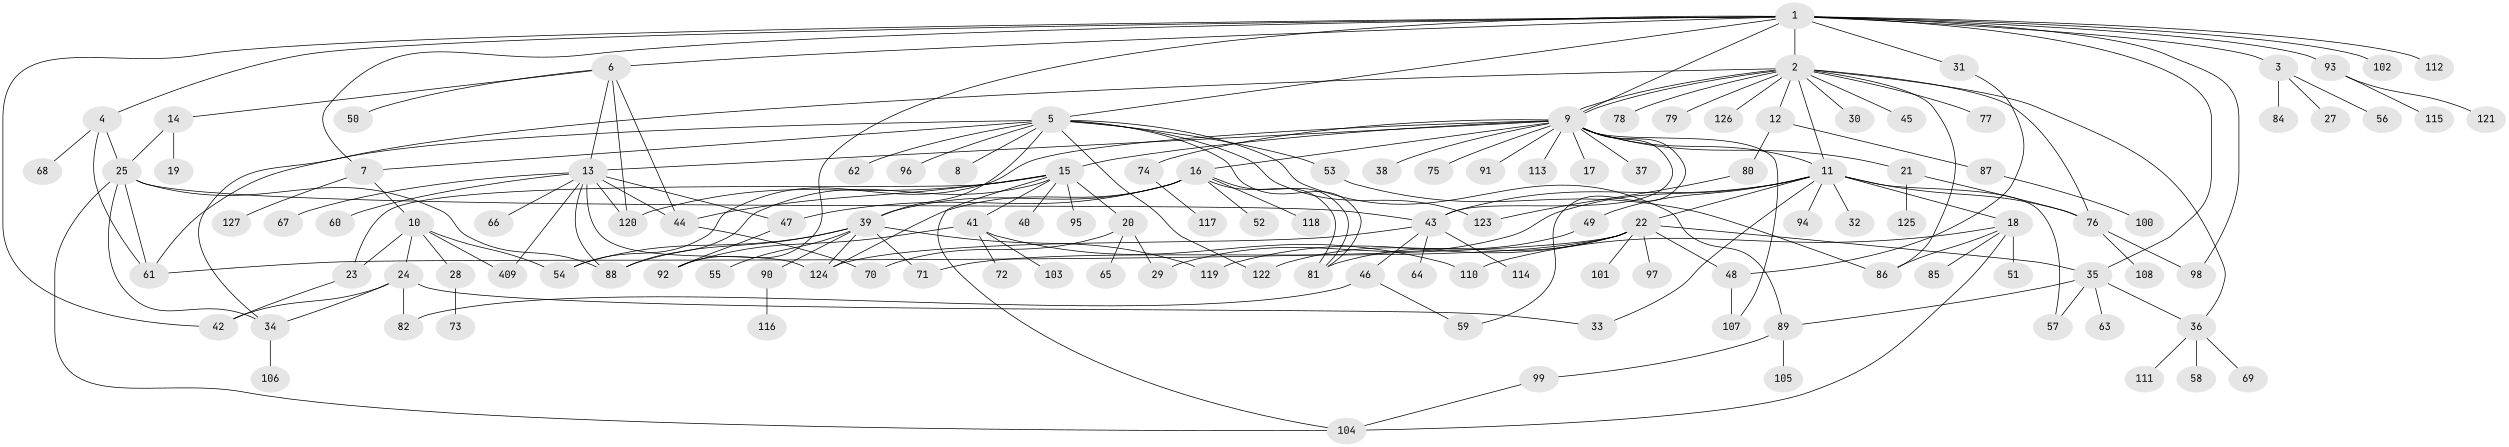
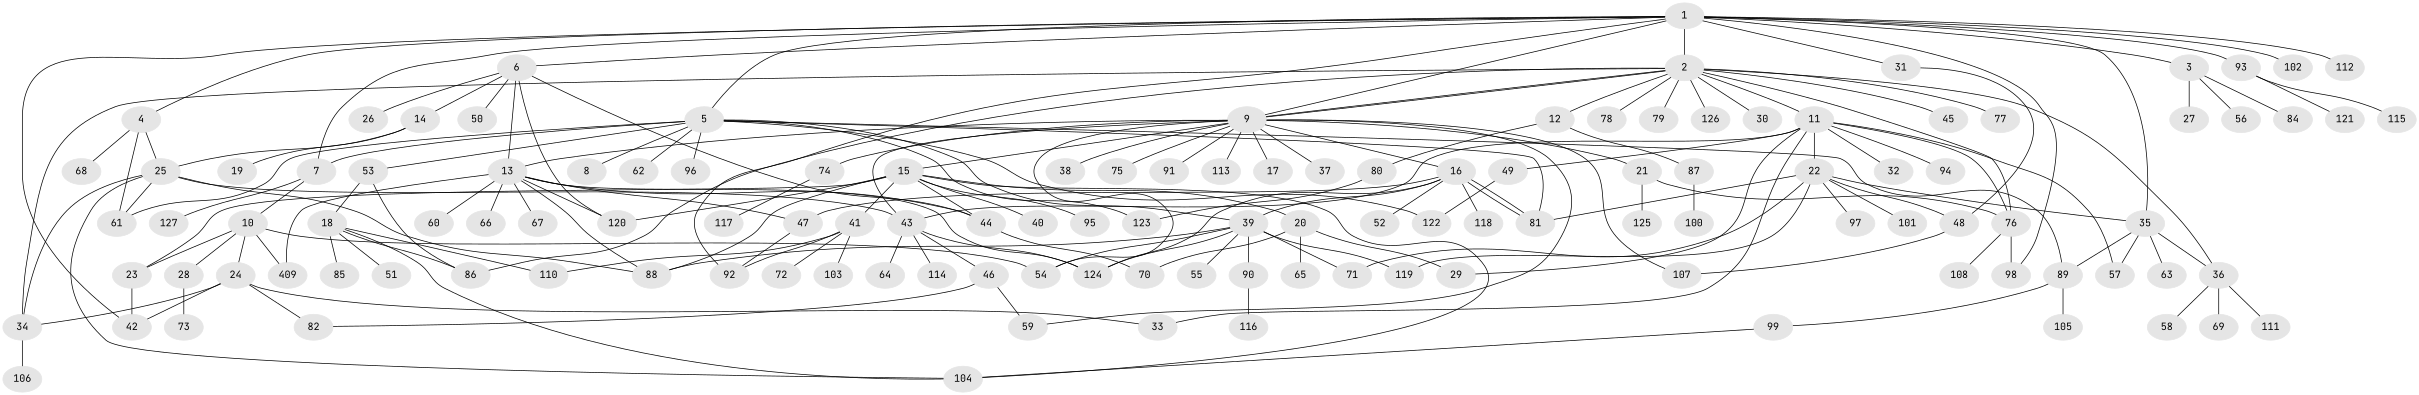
node "26": added
edge "9" -- "11": removed
edge "11" -- "18": now "53" -- "18"
edge "22" -- "61": removed
